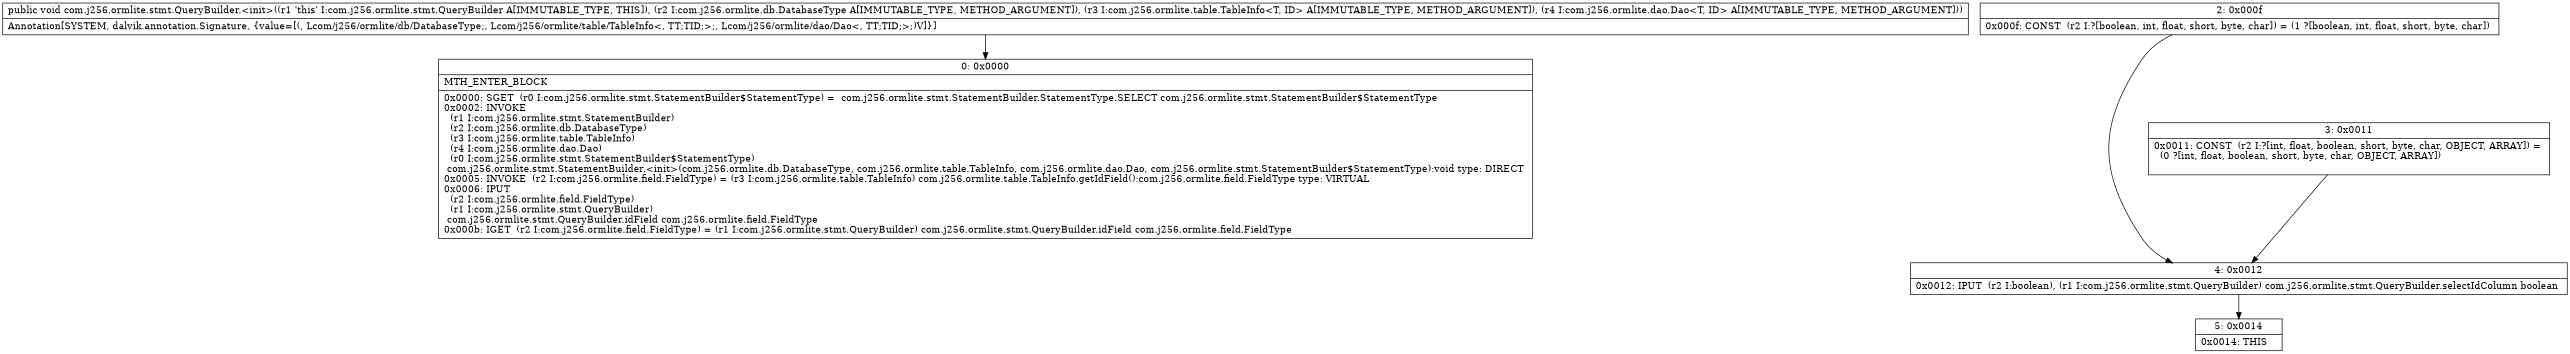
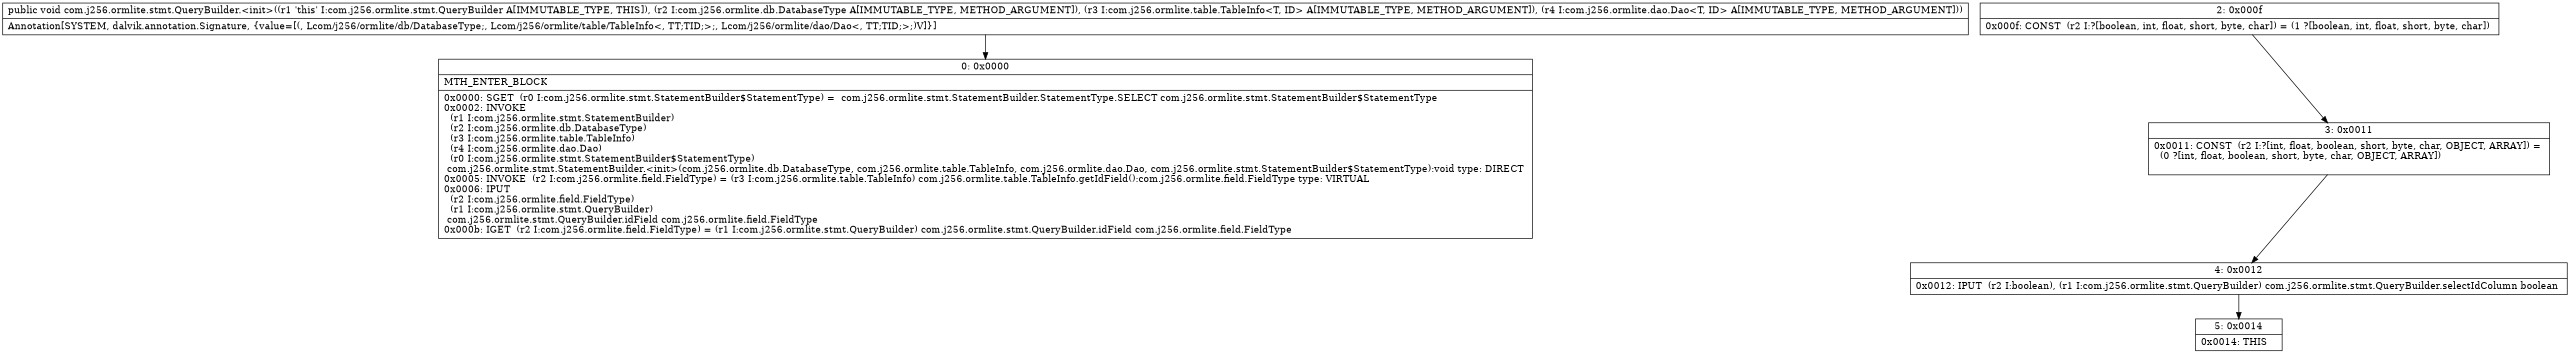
edge "2: 0x000f" -> "4: 0x0012": now "2: 0x000f" -> "3: 0x0011"
